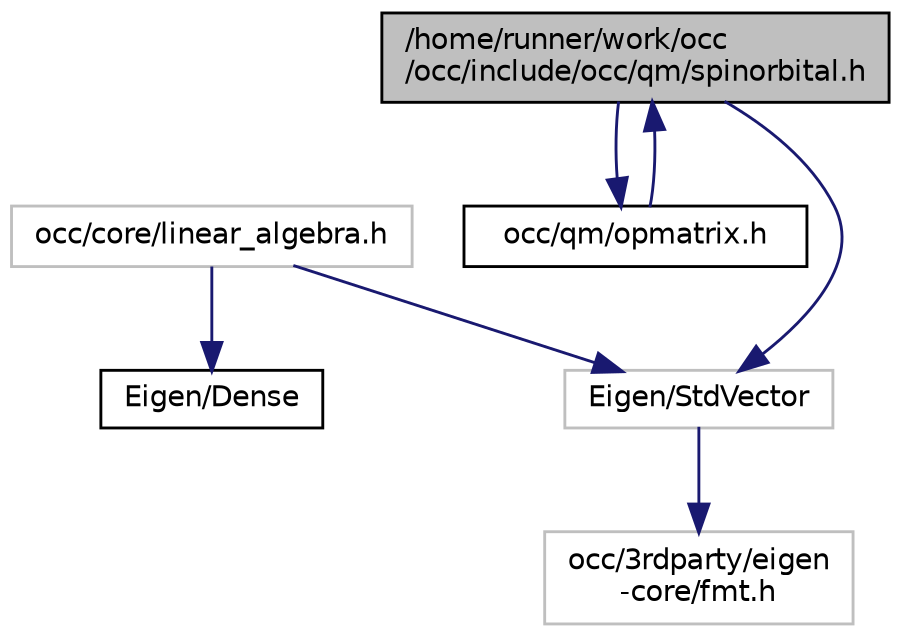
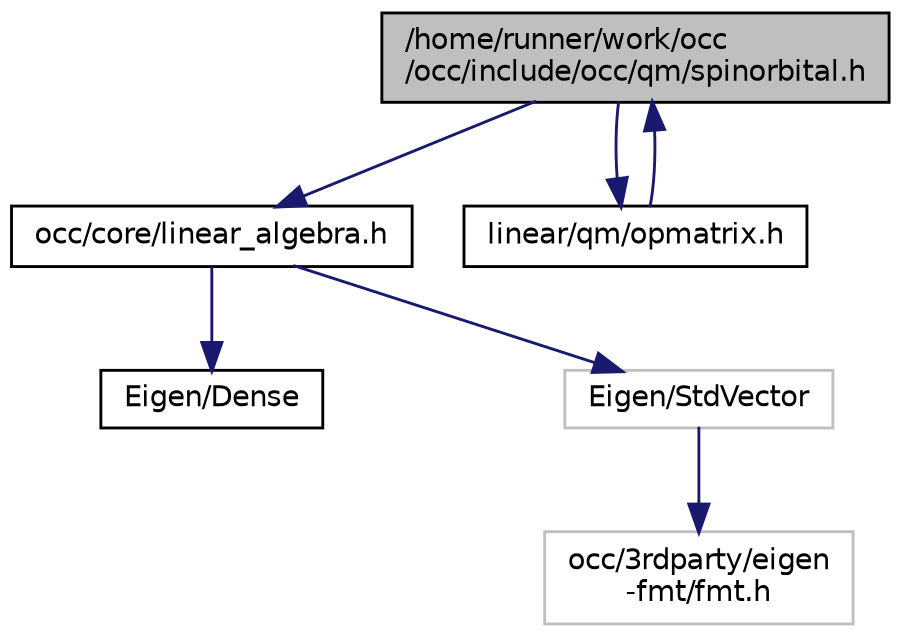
edge "/home/runner/work/occ /occ/include/occ/qm/spinorbital.h" -> "Eigen/StdVector": now "/home/runner/work/occ /occ/include/occ/qm/spinorbital.h" -> "occ/core/linear_algebra.h"
node "occ/core/linear_algebra.h": color grey75 -> black
node "occ/qm/opmatrix.h": label "occ/qm/opmatrix.h" -> "linear/qm/opmatrix.h"
node "occ/3rdparty/eigen -core/fmt.h": label "occ/3rdparty/eigen -core/fmt.h" -> "occ/3rdparty/eigen -fmt/fmt.h"
